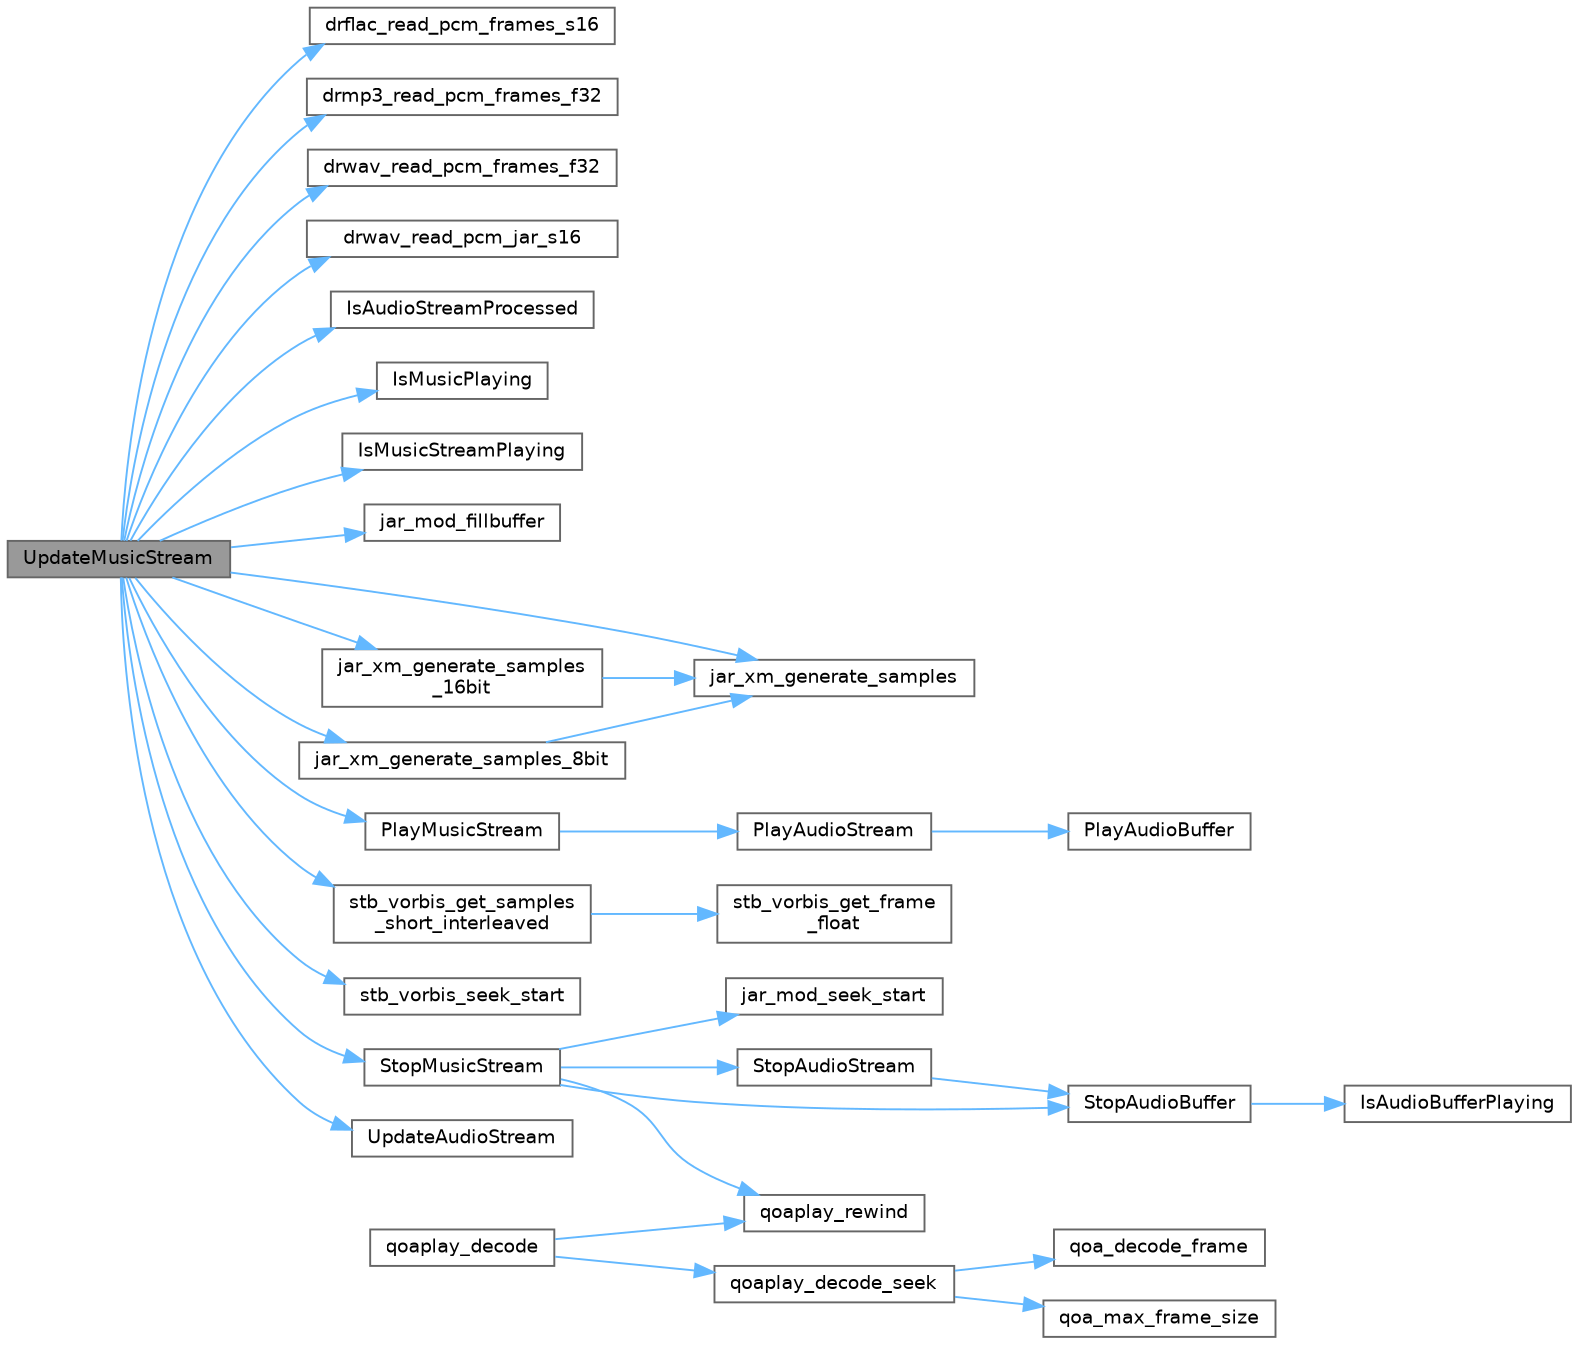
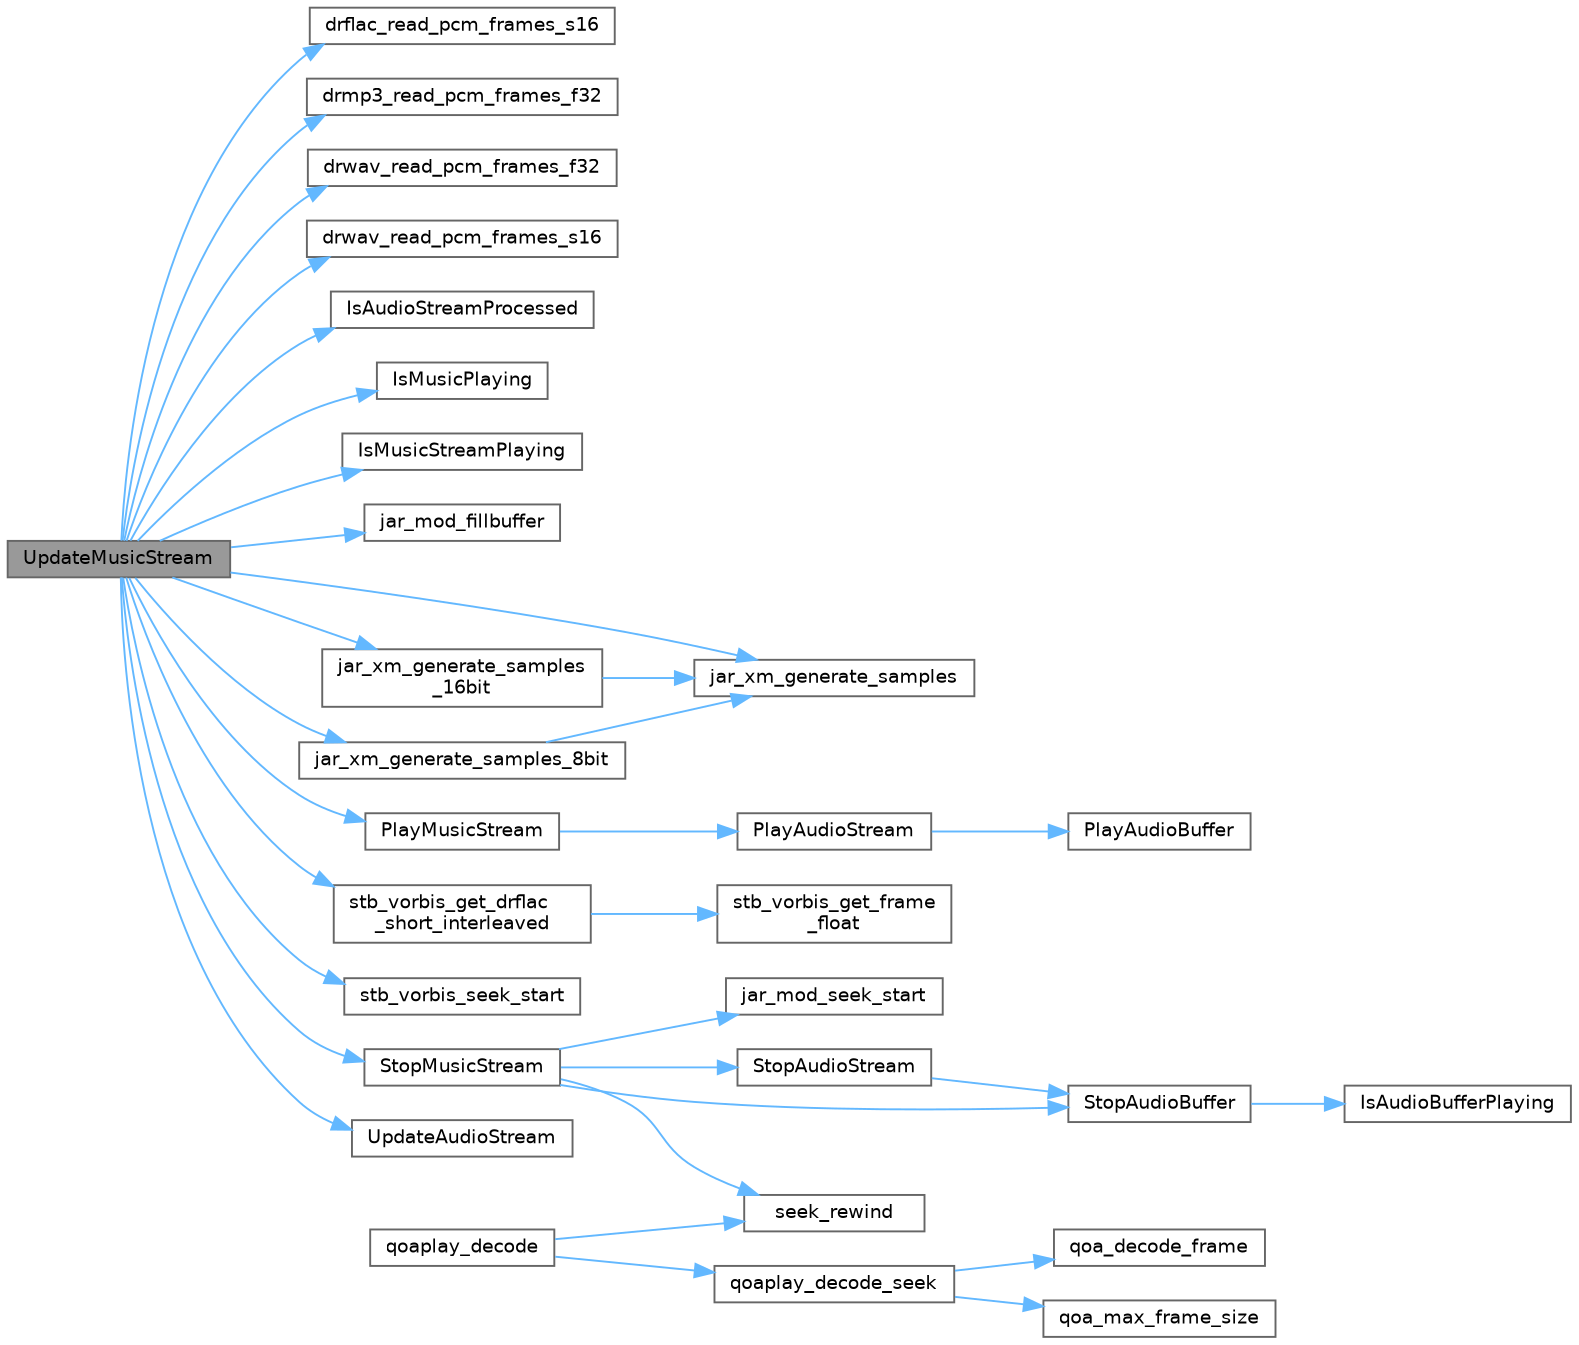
node "drwav_read_pcm_jar_s16": label "drwav_read_pcm_jar_s16" -> "drwav_read_pcm_frames_s16"
node "stb_vorbis_get_samples _short_interleaved": label "stb_vorbis_get_samples _short_interleaved" -> "stb_vorbis_get_drflac _short_interleaved"
node "qoaplay_rewind": label "qoaplay_rewind" -> "seek_rewind"
